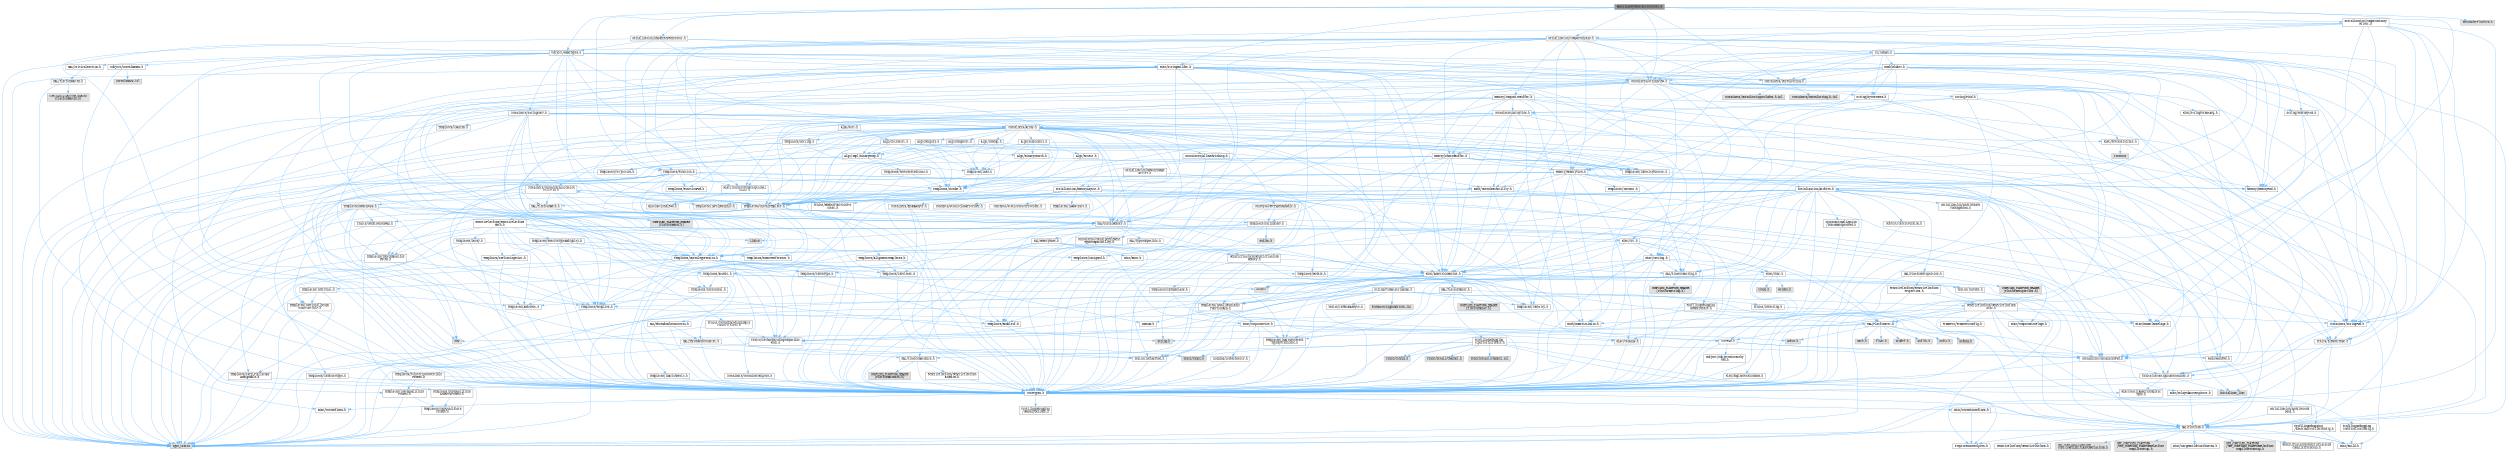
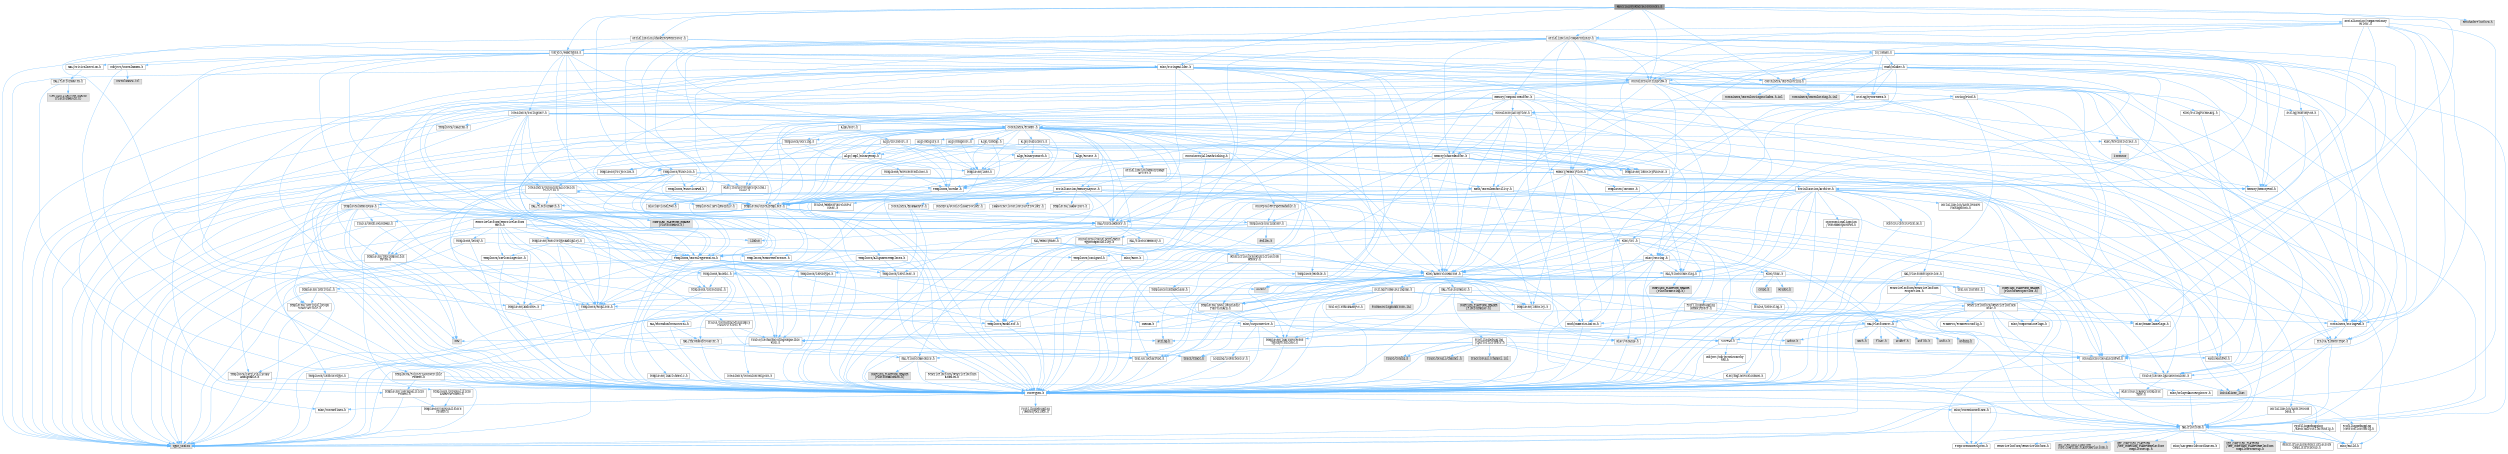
node "Containers/Array.h": label "Containers/Array.h" -> "Containers/FromTo.h"
edge "Memory/MemoryView.h" -> "Math/UnrealMathUtility.h": removed
node "Concepts/StaticStructProvider.h": label "Concepts/StaticStructProvider.h" -> "IsAbstract/StaticStructProvider.h"
node "HAL/TypeCompatible.h": label "HAL/TypeCompatible.h" -> "HAL/PlatformMemory.h"
